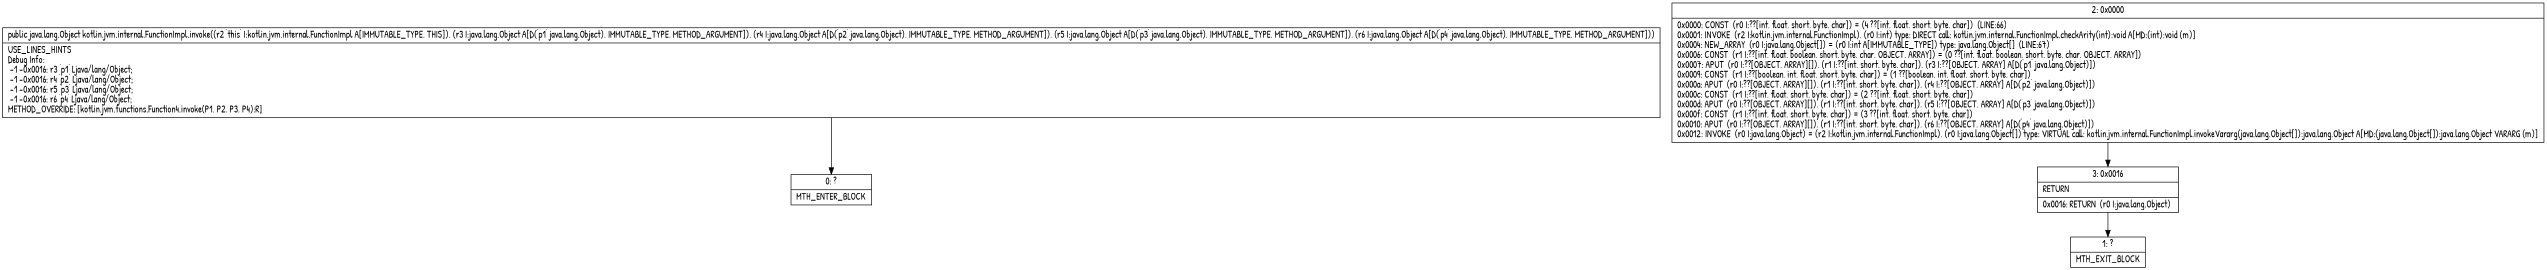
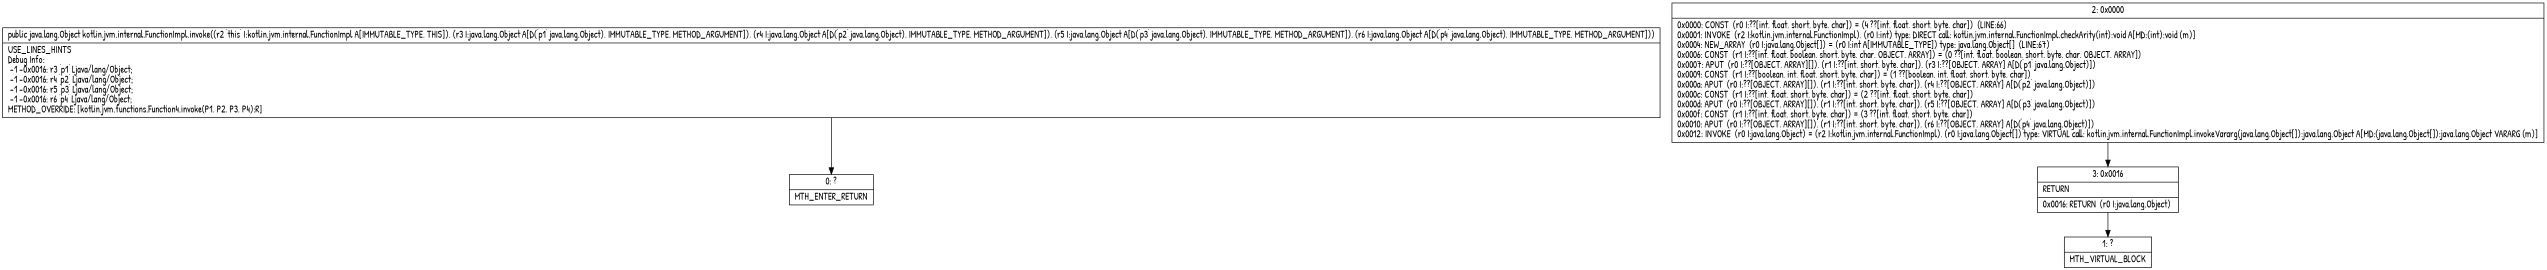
node "0: ?": text "MTH_ENTER_BLOCK" -> "MTH_ENTER_RETURN"
node "1: ?": text "MTH_EXIT_BLOCK" -> "MTH_VIRTUAL_BLOCK"
